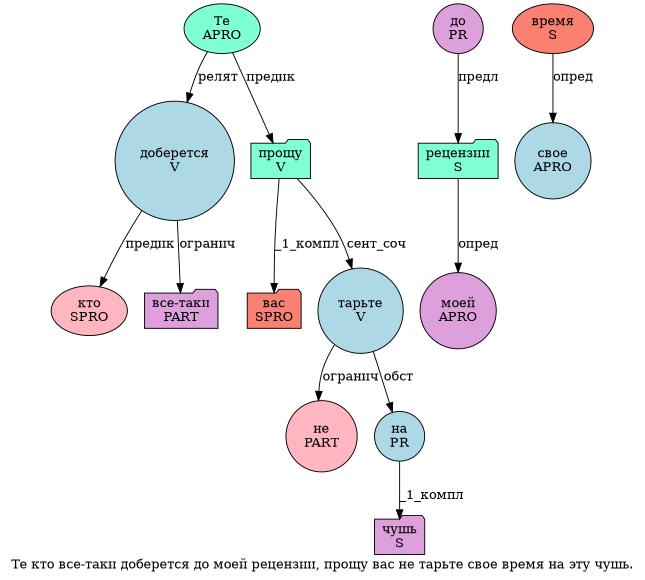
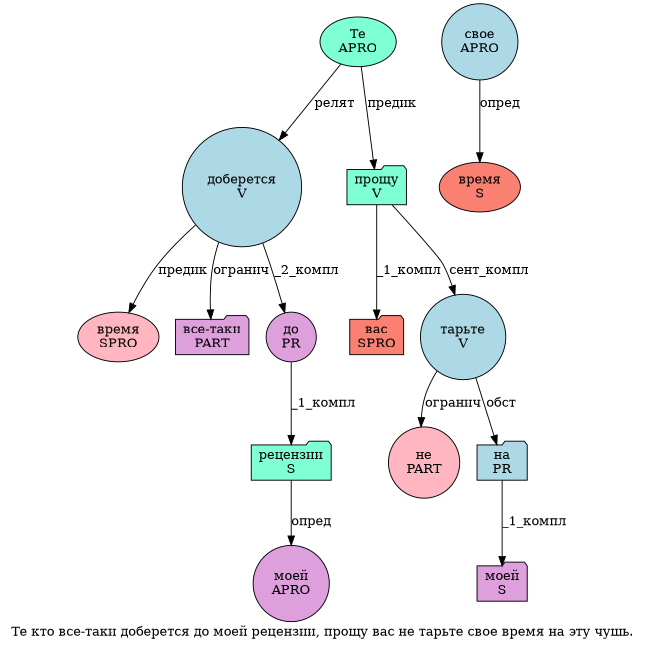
edge "до PR" -> "рецензии S": label "предл" -> "_1_компл"
edge "время S" -> "свое APRO": reversed
edge "прощу V" -> "тарьте V": label "сент_соч" -> "сент_компл"
edge "доберется V" -> "до PR": added, label "_2_компл"
node "кто SPRO": label "кто SPRO" -> "время SPRO"
node "на PR": shape ellipse -> folder
node "чушь S": label "чушь S" -> "моей S"
